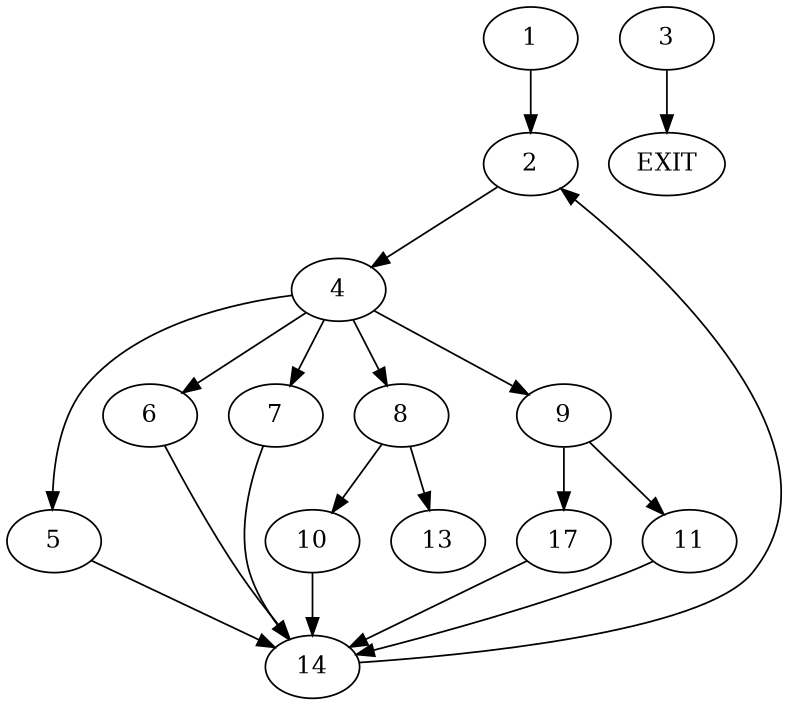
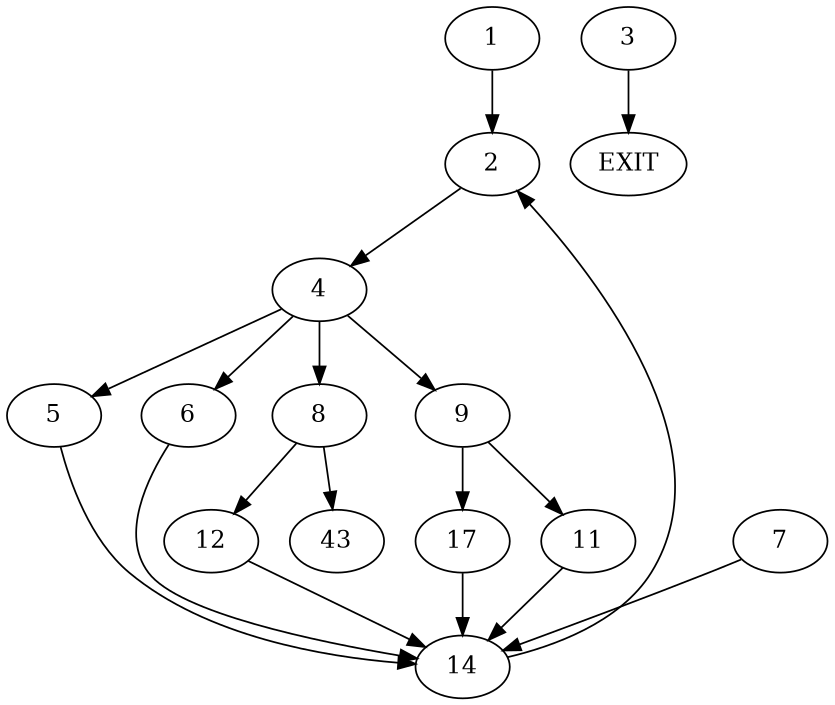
edge "4" -> "7": removed
node "10": label "10" -> "12"
node "13": label "13" -> "43"
